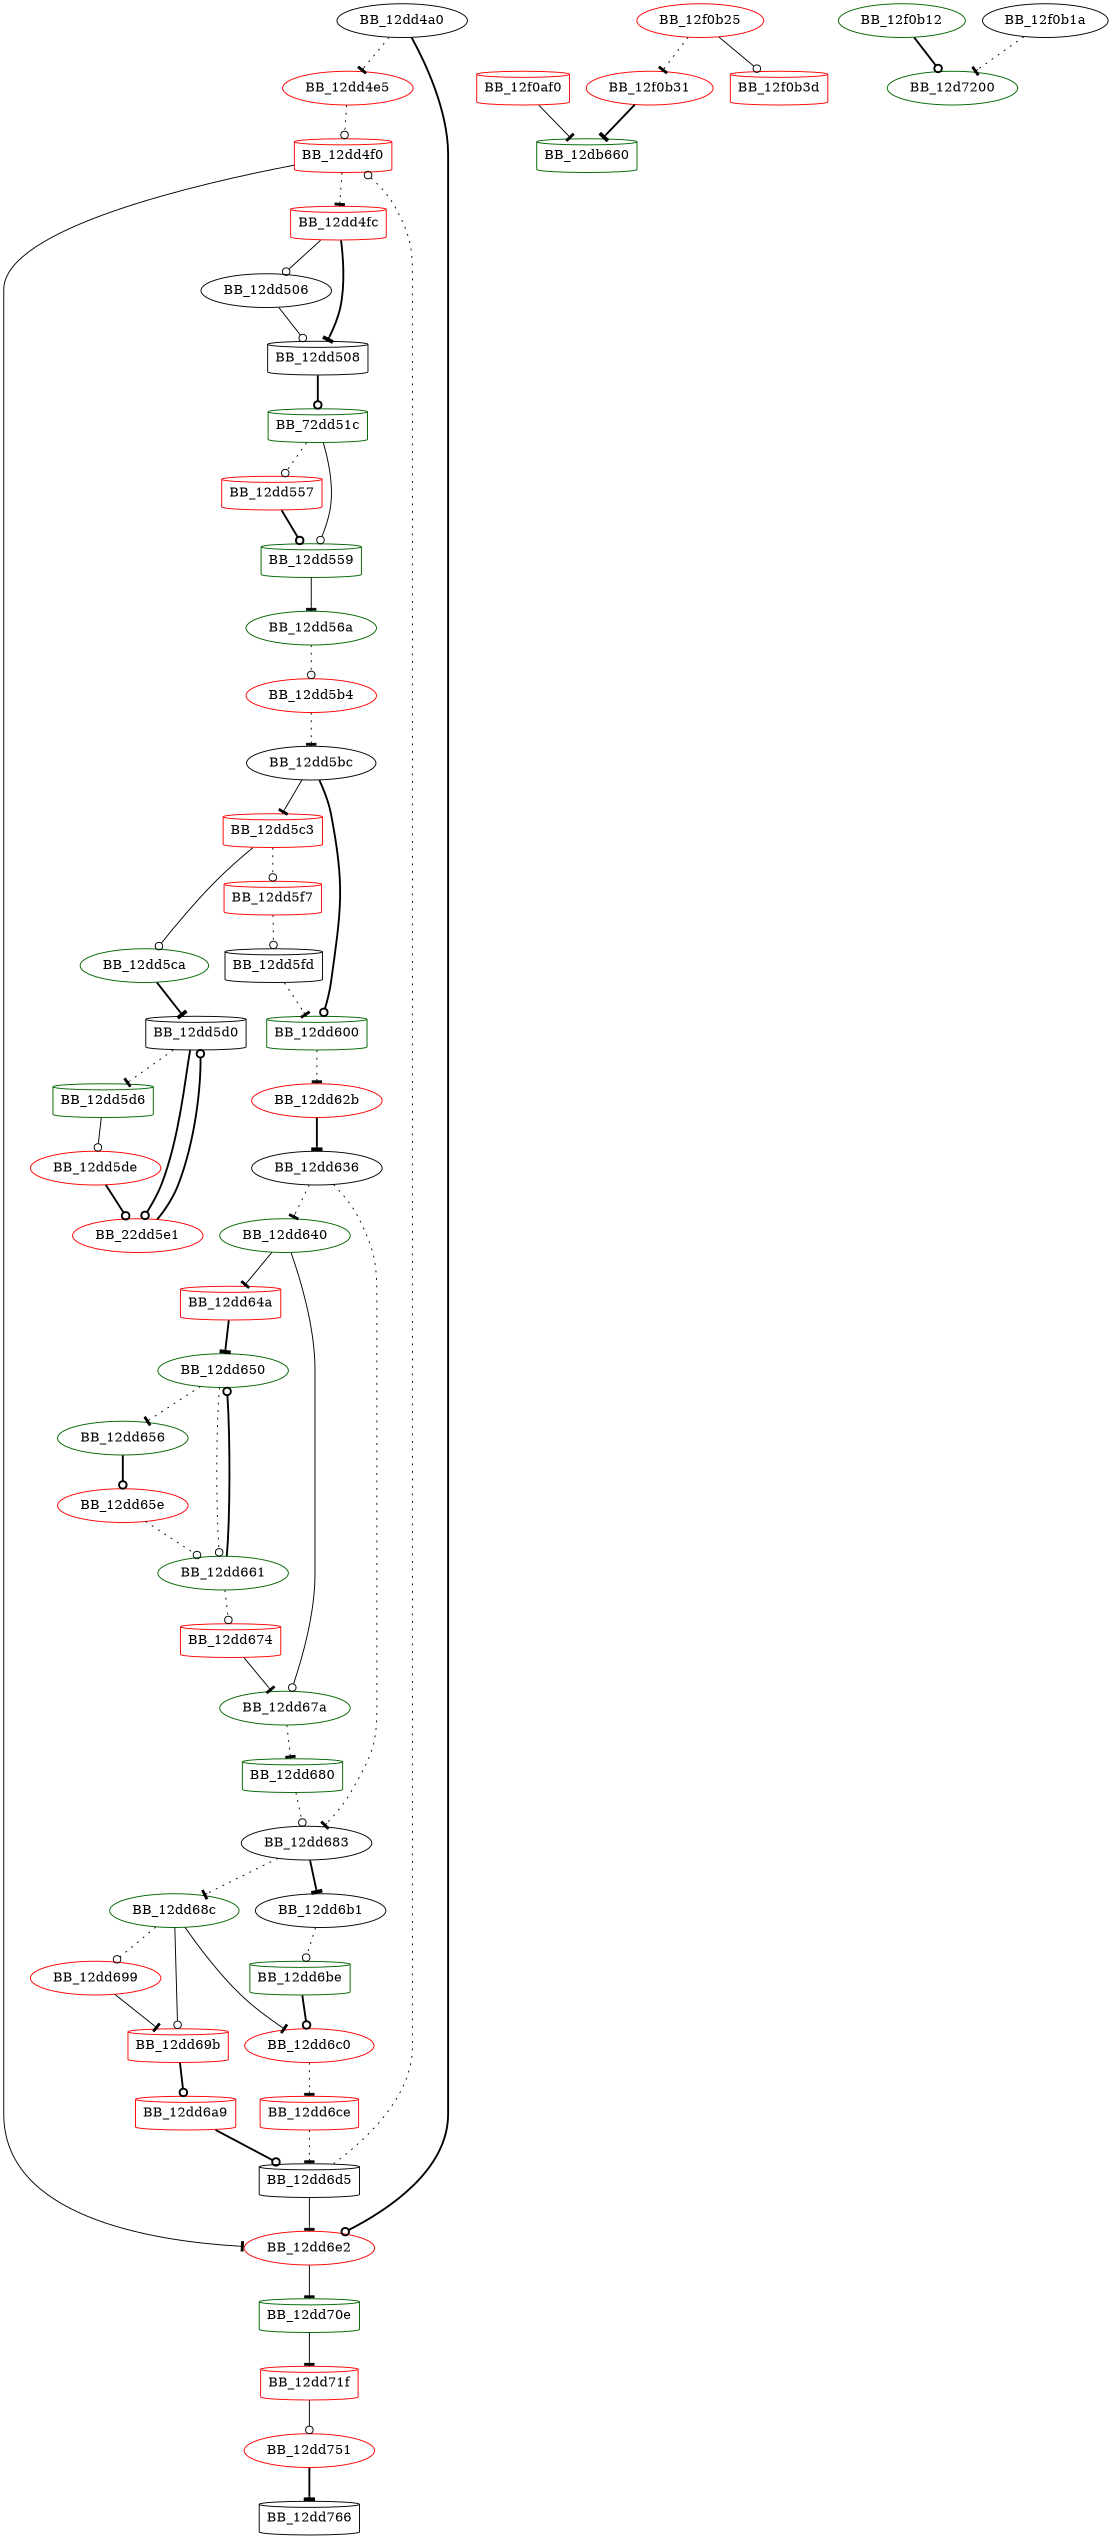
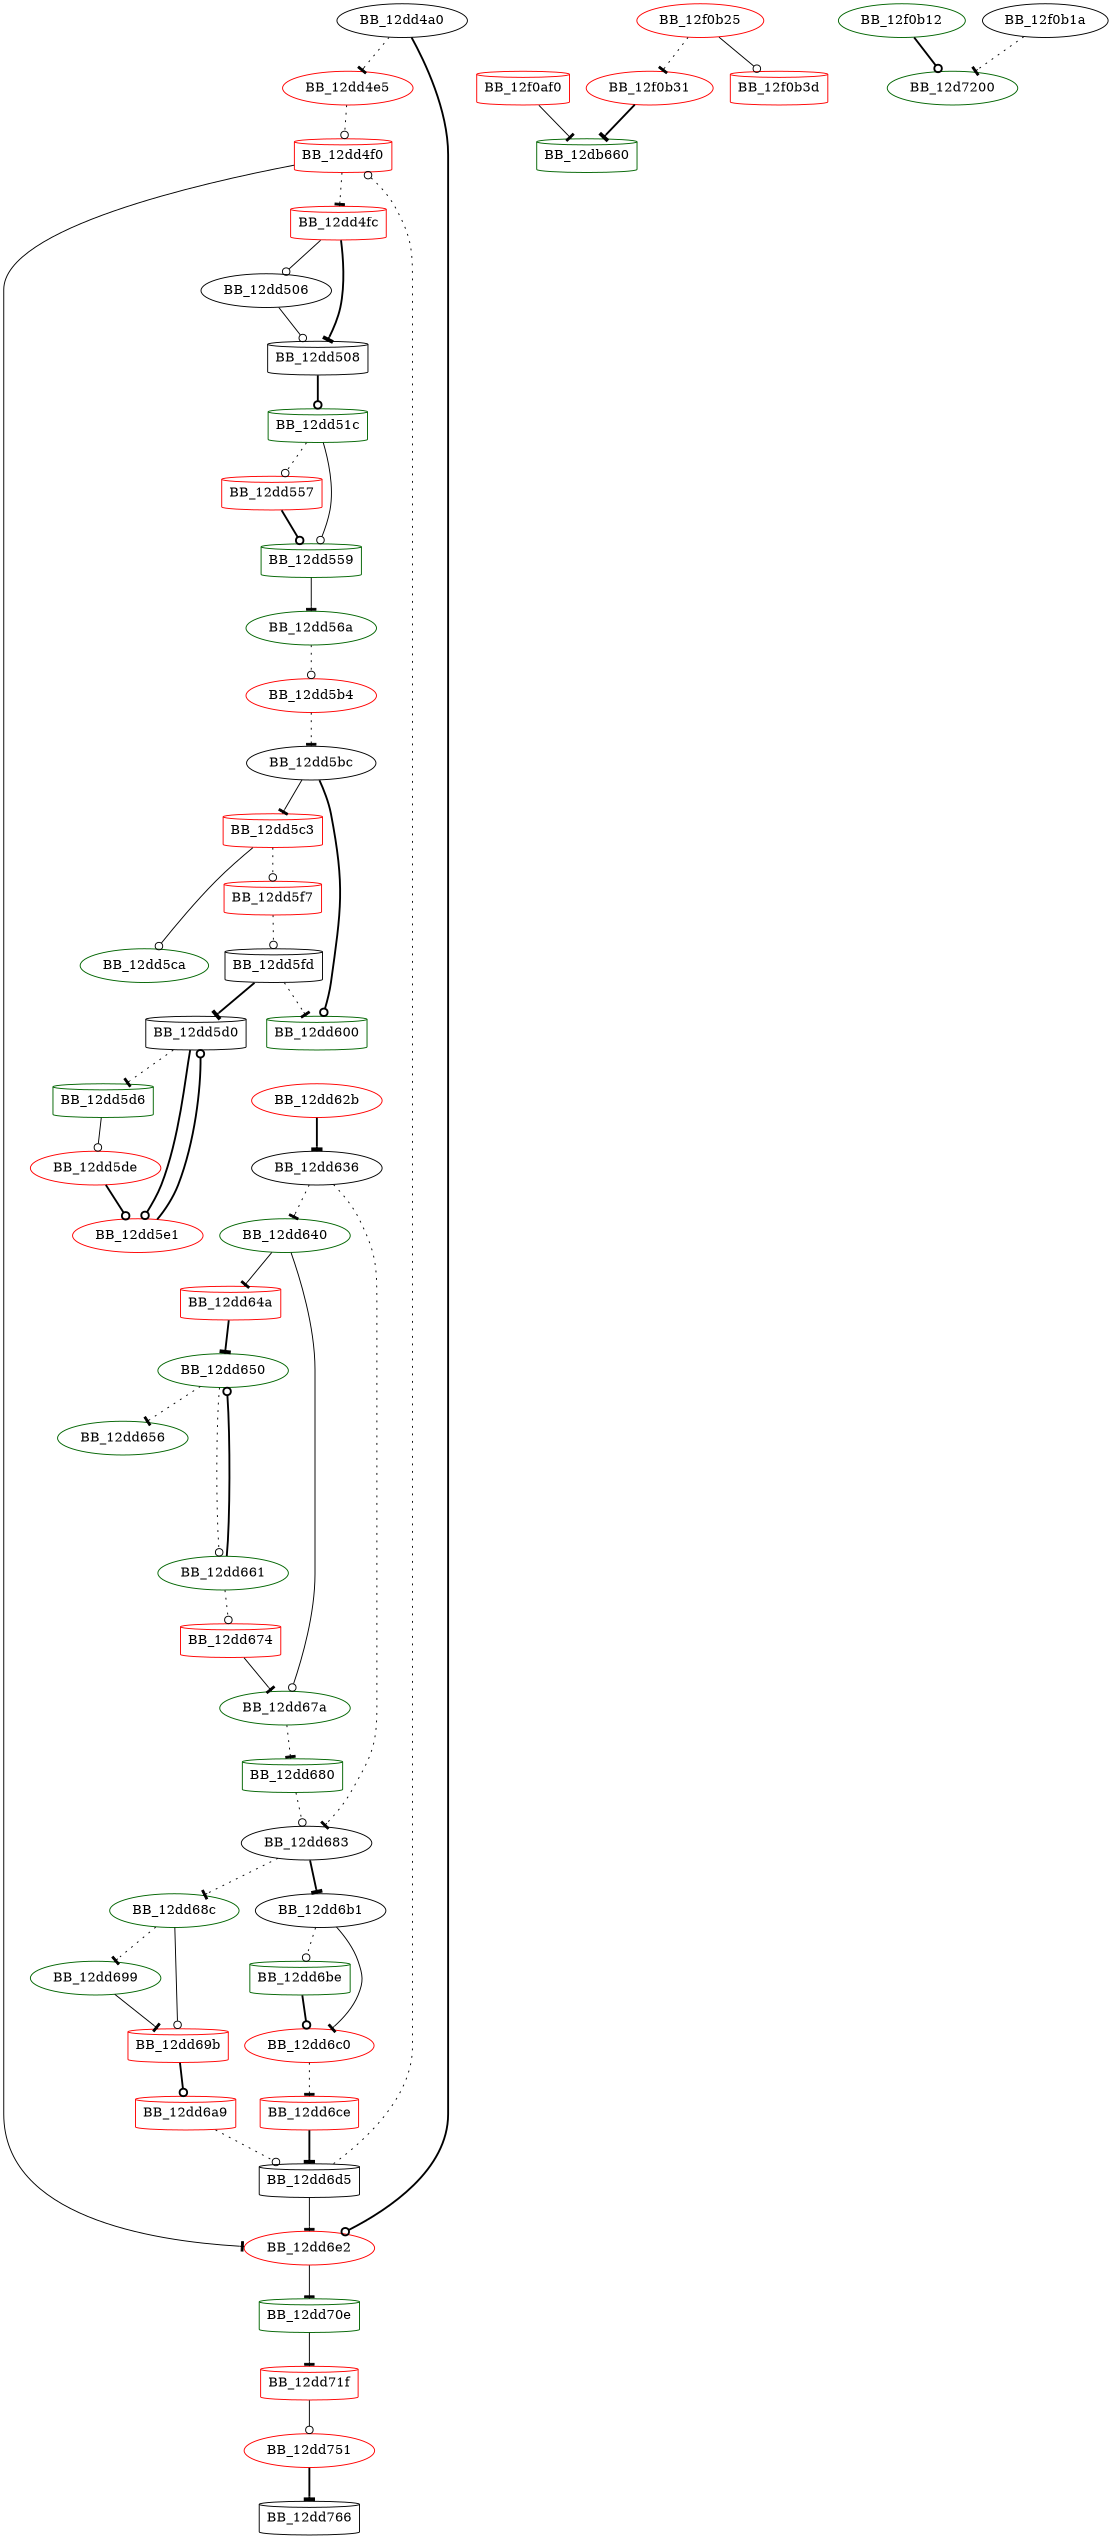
node "BB_72dd51c": label "BB_72dd51c" -> "BB_12dd51c"
edge "BB_12dd5ca" -> "BB_12dd5d0": now "BB_12dd5fd" -> "BB_12dd5d0"
edge "BB_12dd600" -> "BB_12dd62b": removed
node "BB_22dd5e1": label "BB_22dd5e1" -> "BB_12dd5e1"
node "BB_12dd65e": removed
edge "BB_12dd68c" -> "BB_12dd699": arrowhead odot -> tee
node "BB_12dd699": color red -> darkgreen
edge "BB_12dd68c" -> "BB_12dd6c0": now "BB_12dd6b1" -> "BB_12dd6c0"
edge "BB_12dd6a9" -> "BB_12dd6d5": style bold -> dotted
edge "BB_12dd6ce" -> "BB_12dd6d5": style dotted -> bold
